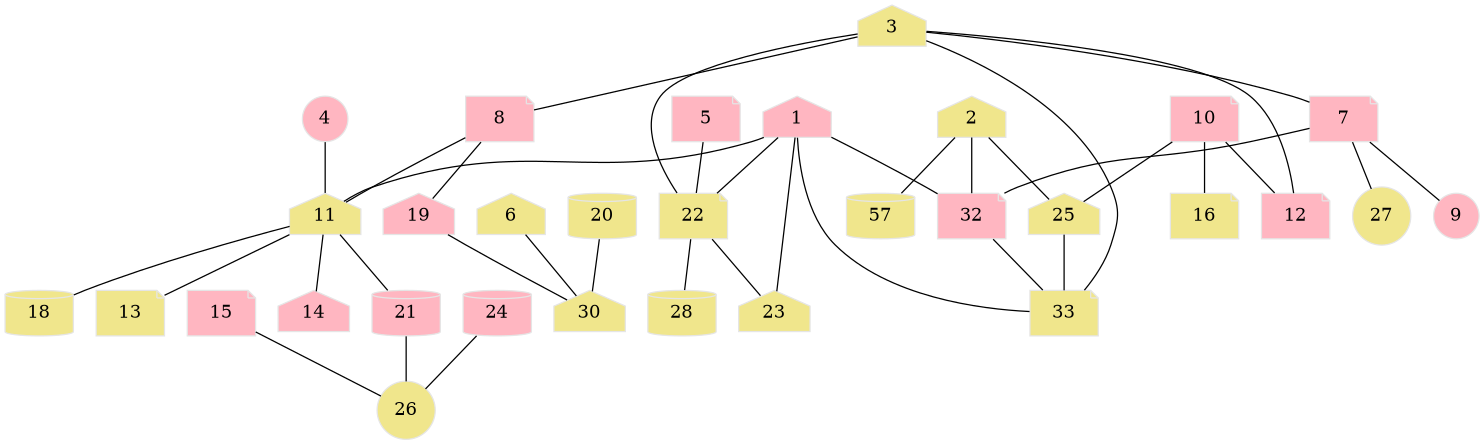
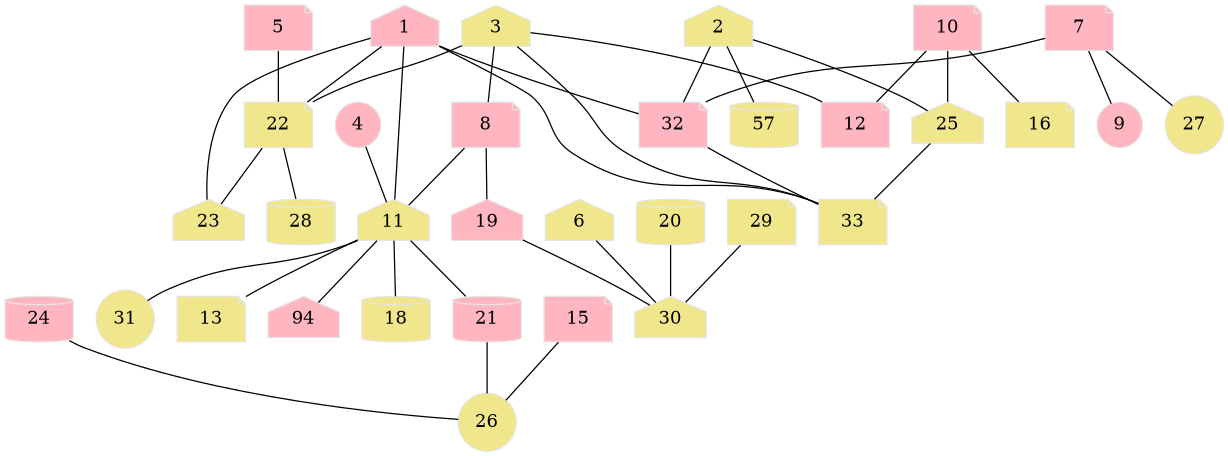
edge "3" -- "7": removed
node "29": added
node "14": label "14" -> "94"
node "31": added
